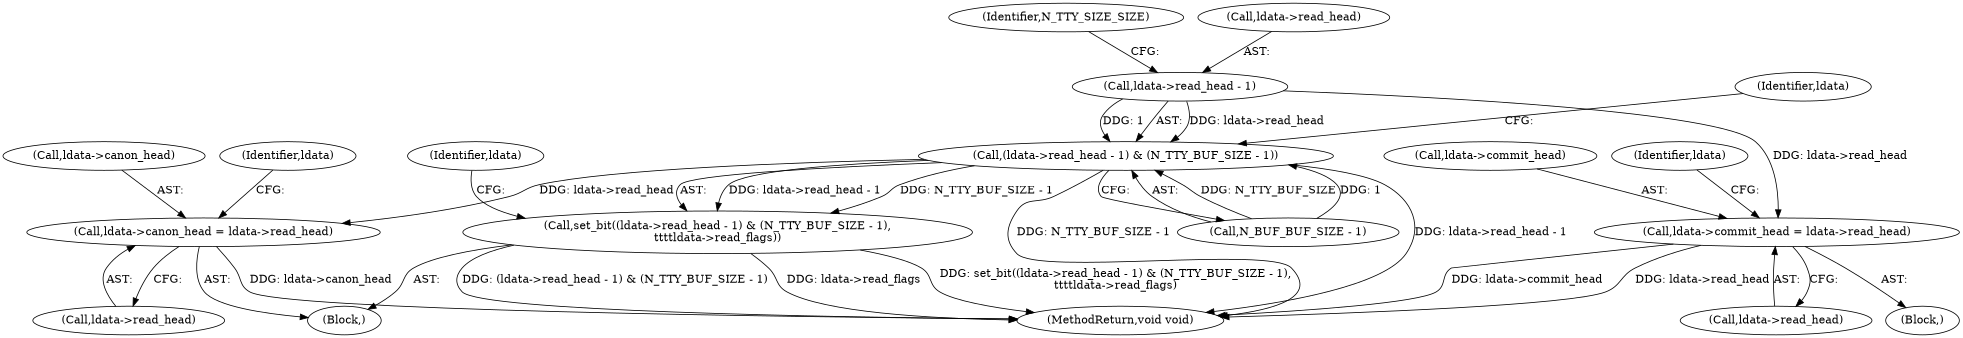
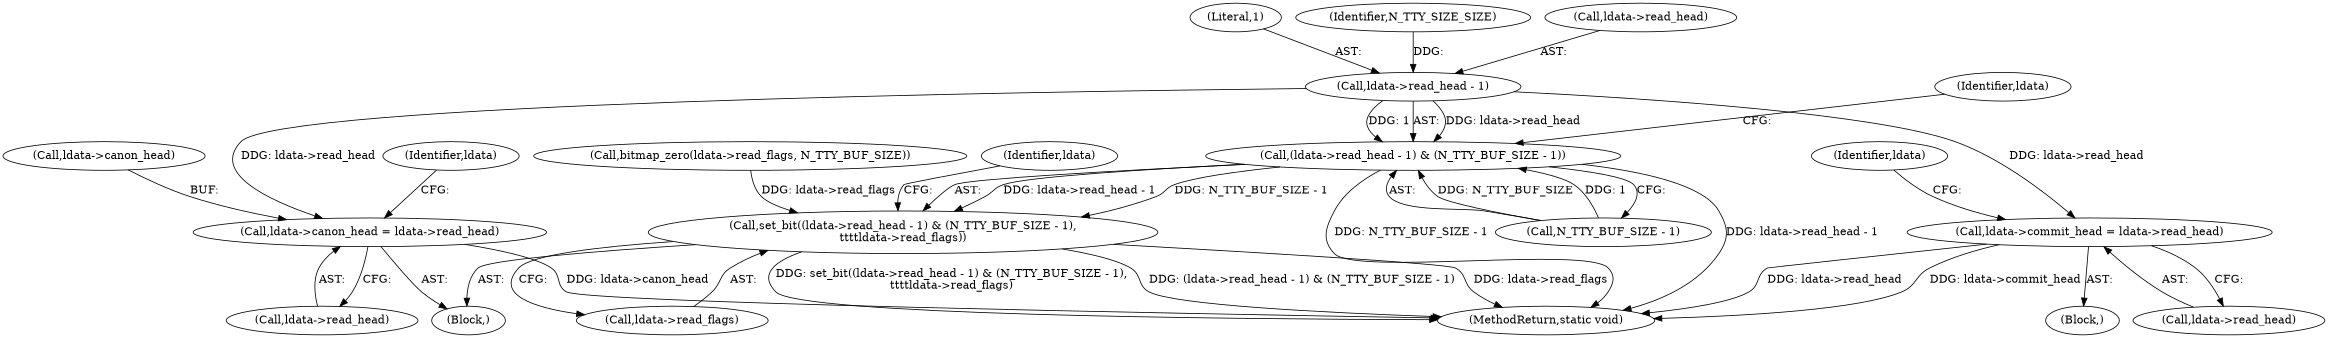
node "(Literal,1)": added
edge "(Identifier,N_TTY_SIZE_SIZE)" -> "(Call,ldata->read_head - 1)": label "CFG: " -> "DDG: "
node "(Call,bitmap_zero(ldata->read_flags, N_TTY_BUF_SIZE))": added
node "(Call,ldata->commit_head)": removed
edge "(Call,(ldata->read_head - 1) & (N_TTY_BUF_SIZE - 1))" -> "(Call,ldata->canon_head = ldata->read_head)": now "(Call,ldata->read_head - 1)" -> "(Call,ldata->canon_head = ldata->read_head)"
edge "(Call,ldata->canon_head)" -> "(Call,ldata->canon_head = ldata->read_head)": label "AST: " -> "BUF: "
node "(Call,N_BUF_BUF_SIZE - 1)": label "(Call,N_BUF_BUF_SIZE - 1)" -> "(Call,N_TTY_BUF_SIZE - 1)"
node "(Call,ldata->read_flags)": added
node "(MethodReturn,void void)": label "(MethodReturn,void void)" -> "(MethodReturn,static void)"
